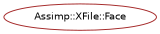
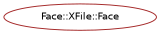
node "Assimp::XFile::Face": label "Assimp::XFile::Face" -> "Face::XFile::Face"
